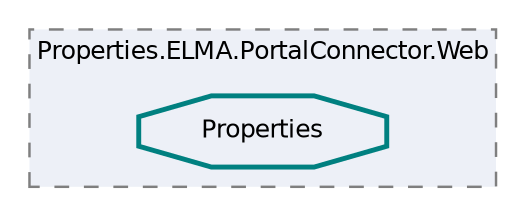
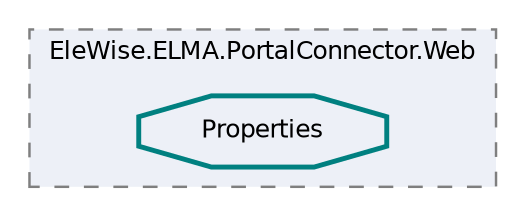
cluster "Properties.ELMA.PortalConnector.Web": label "Properties.ELMA.PortalConnector.Web" -> "EleWise.ELMA.PortalConnector.Web"
